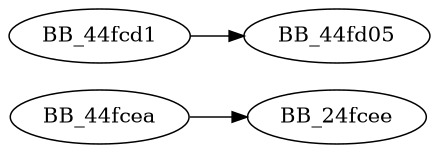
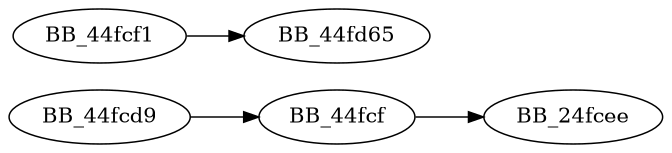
node "BB_44fcd1": label "BB_44fcd1" -> "BB_44fcf1"
node "BB_44fd05": label "BB_44fd05" -> "BB_44fd65"
node "BB_44fcd9": added
node "BB_44fcea": label "BB_44fcea" -> "BB_44fcf"
